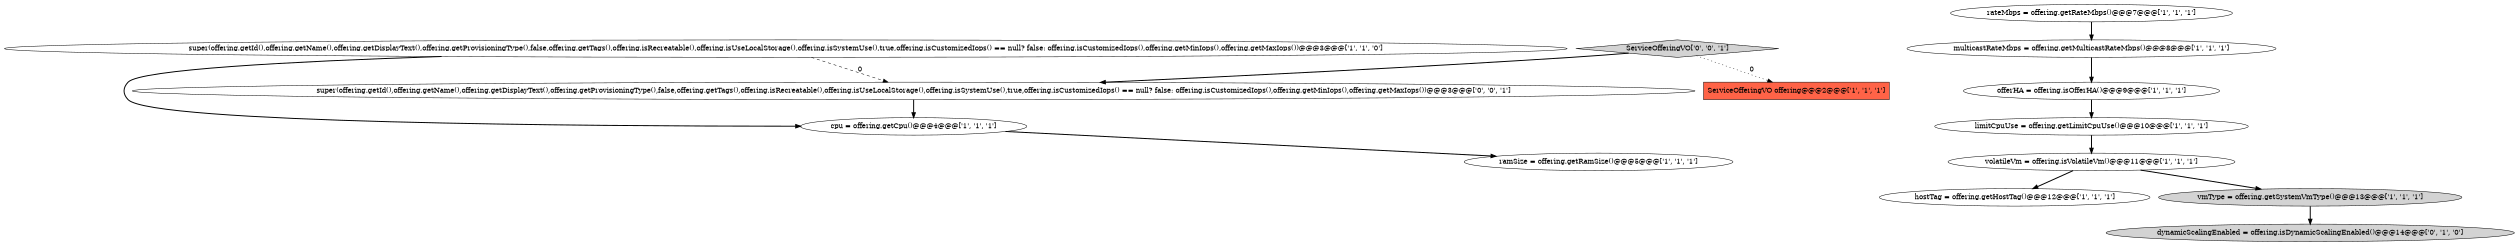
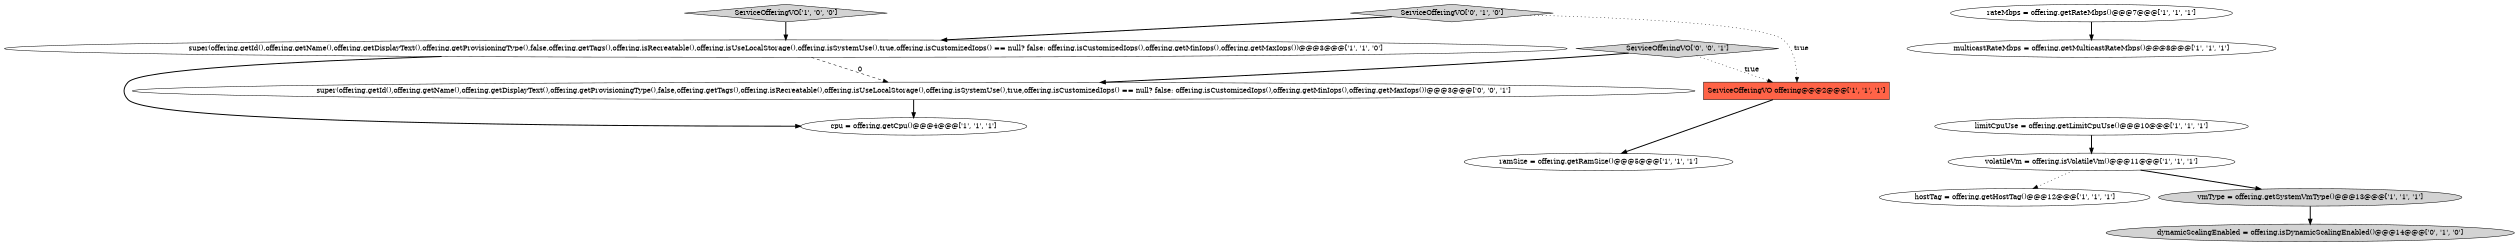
node "ServiceOfferingVO['1', '0', '0']": added
node "ServiceOfferingVO['0', '1', '0']": added
edge "ServiceOfferingVO['0', '0', '1']" -> "ServiceOfferingVO offering@@@2@@@['1', '1', '1']": label "0" -> "true"
node "offerHA = offering.isOfferHA()@@@9@@@['1', '1', '1']": removed
edge "cpu = offering.getCpu()@@@4@@@['1', '1', '1']" -> "ramSize = offering.getRamSize()@@@5@@@['1', '1', '1']": now "ServiceOfferingVO offering@@@2@@@['1', '1', '1']" -> "ramSize = offering.getRamSize()@@@5@@@['1', '1', '1']"
edge "volatileVm = offering.isVolatileVm()@@@11@@@['1', '1', '1']" -> "hostTag = offering.getHostTag()@@@12@@@['1', '1', '1']": style bold -> dotted
